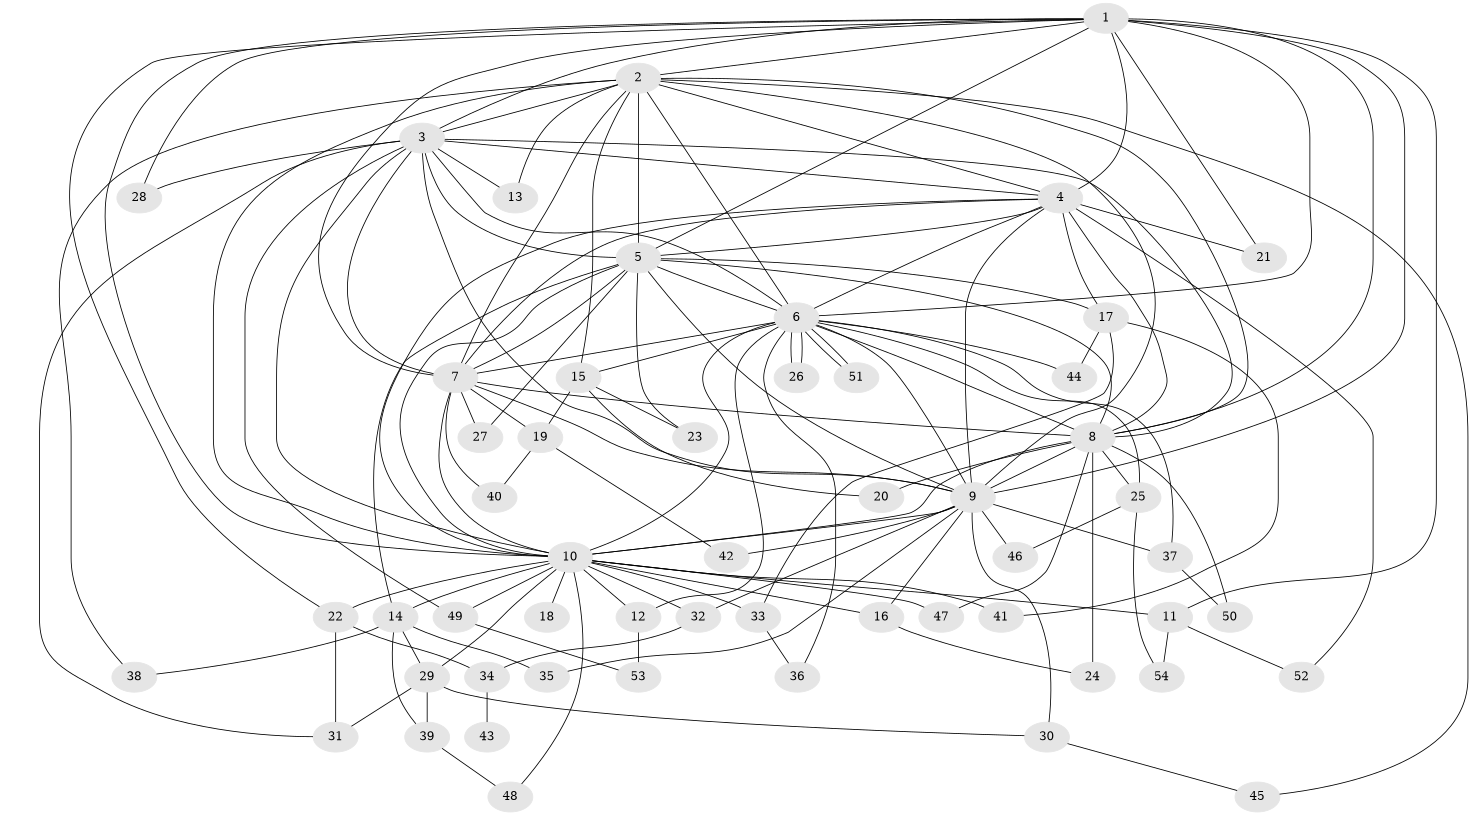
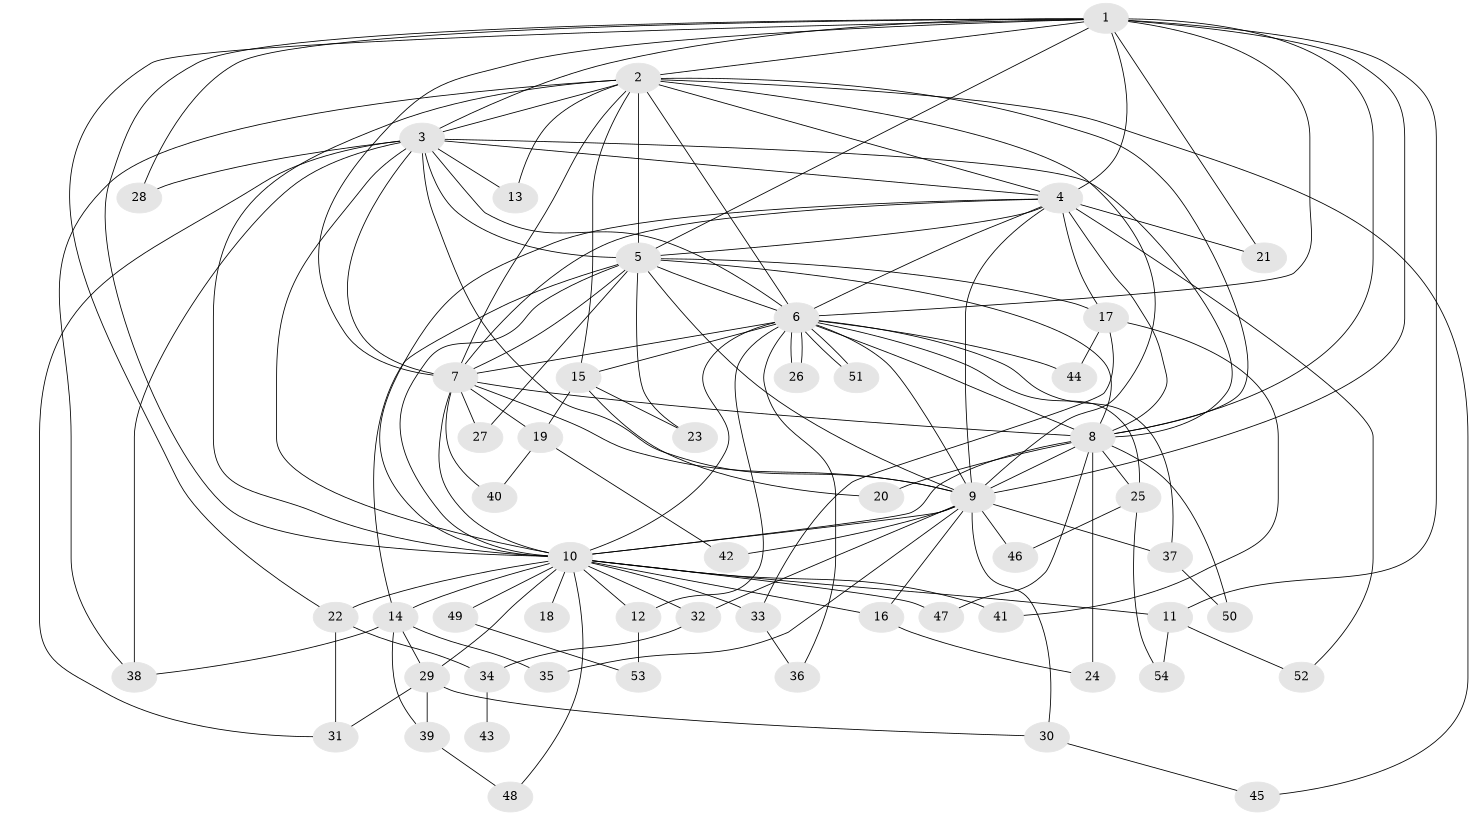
edge "3" -- "49": now "3" -- "38"
